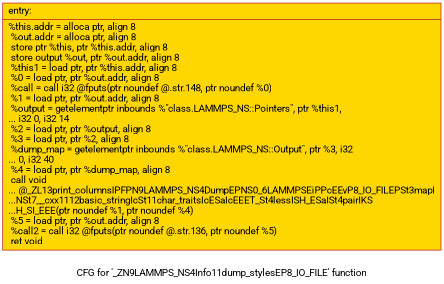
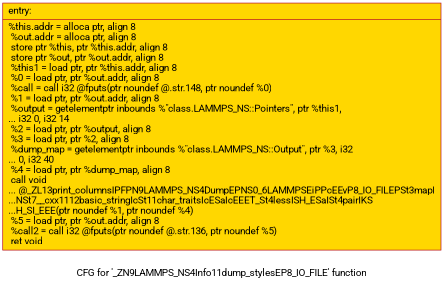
node "entry:": text "store output %out, ptr %out.addr, align 8" -> "store ptr %out, ptr %out.addr, align 8"
